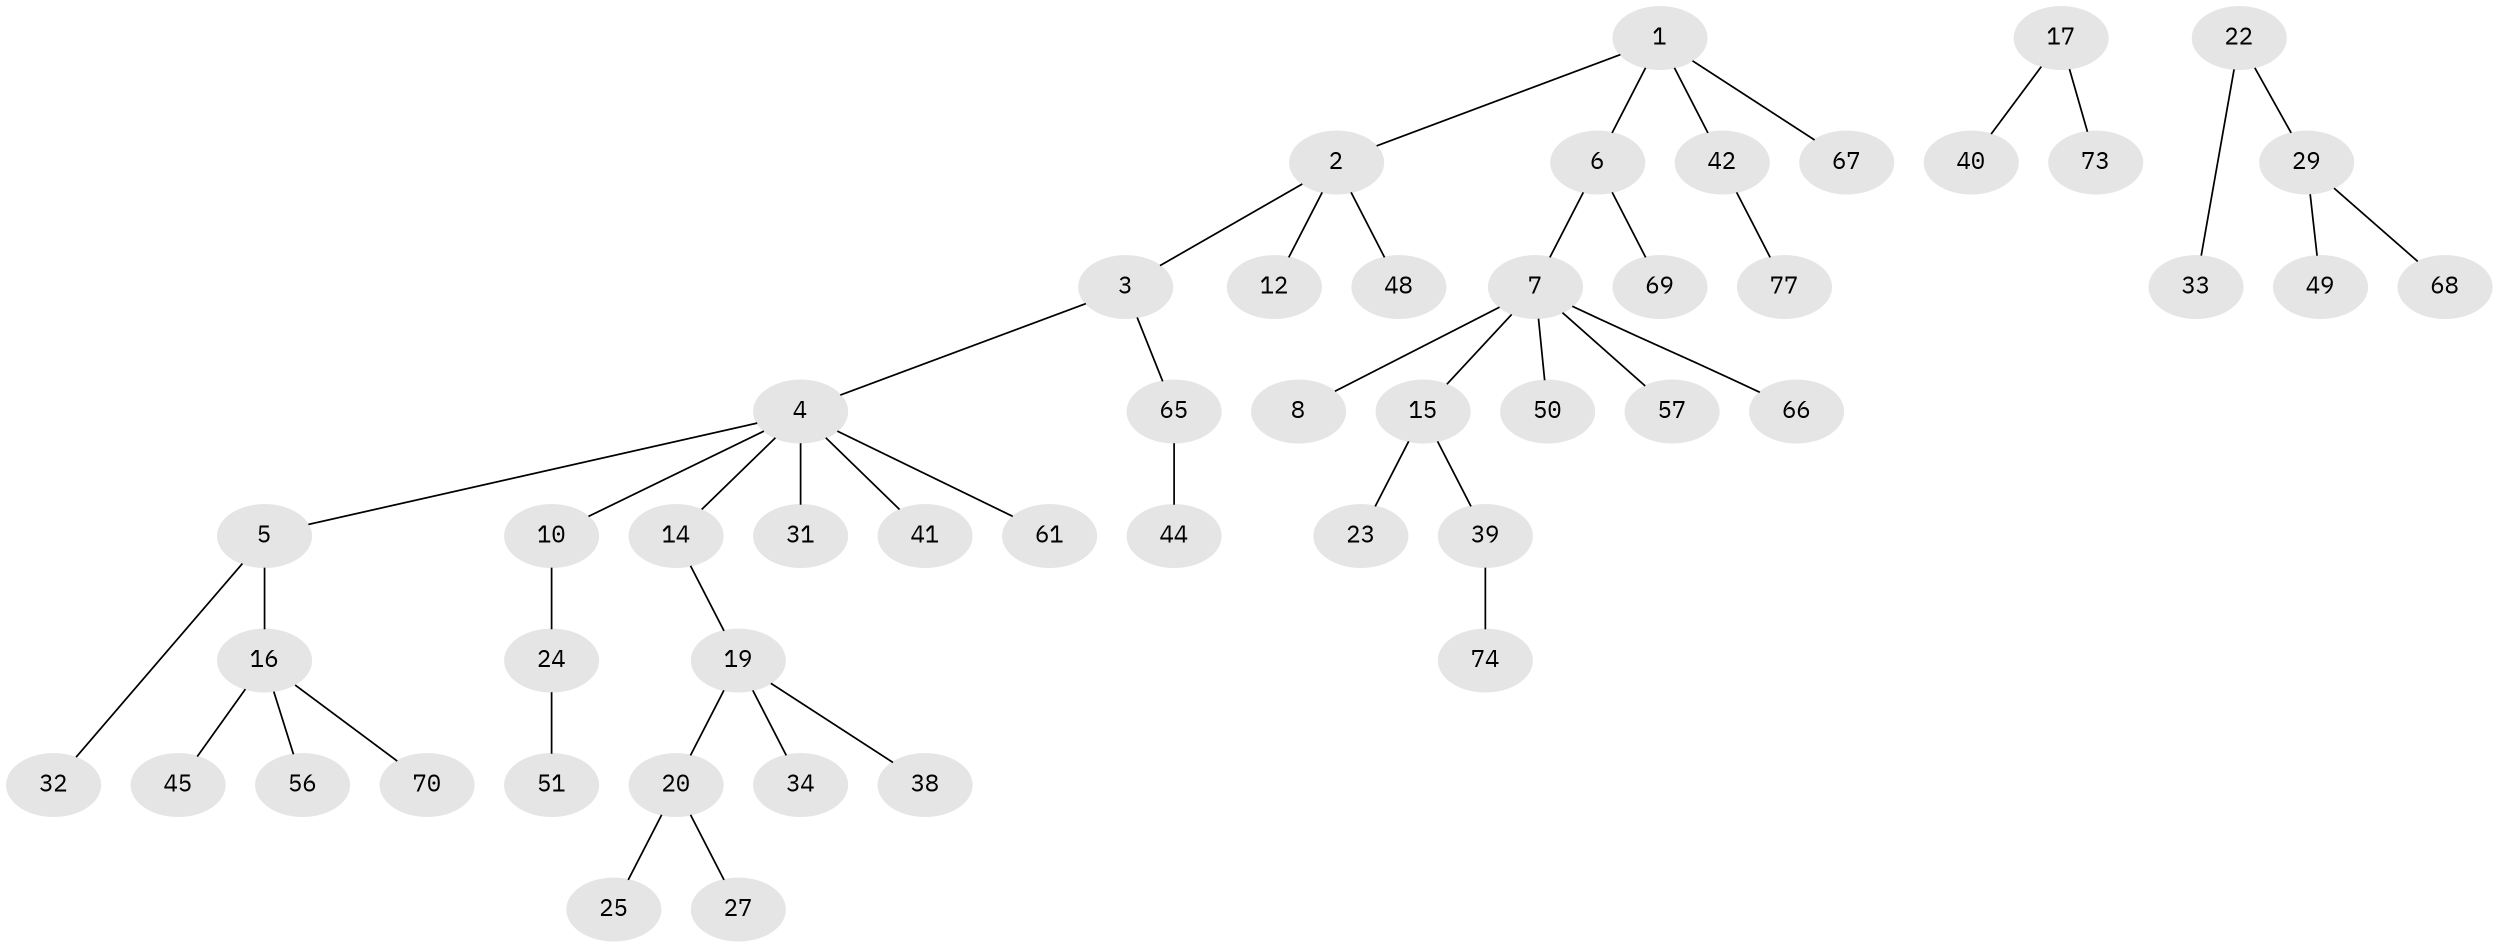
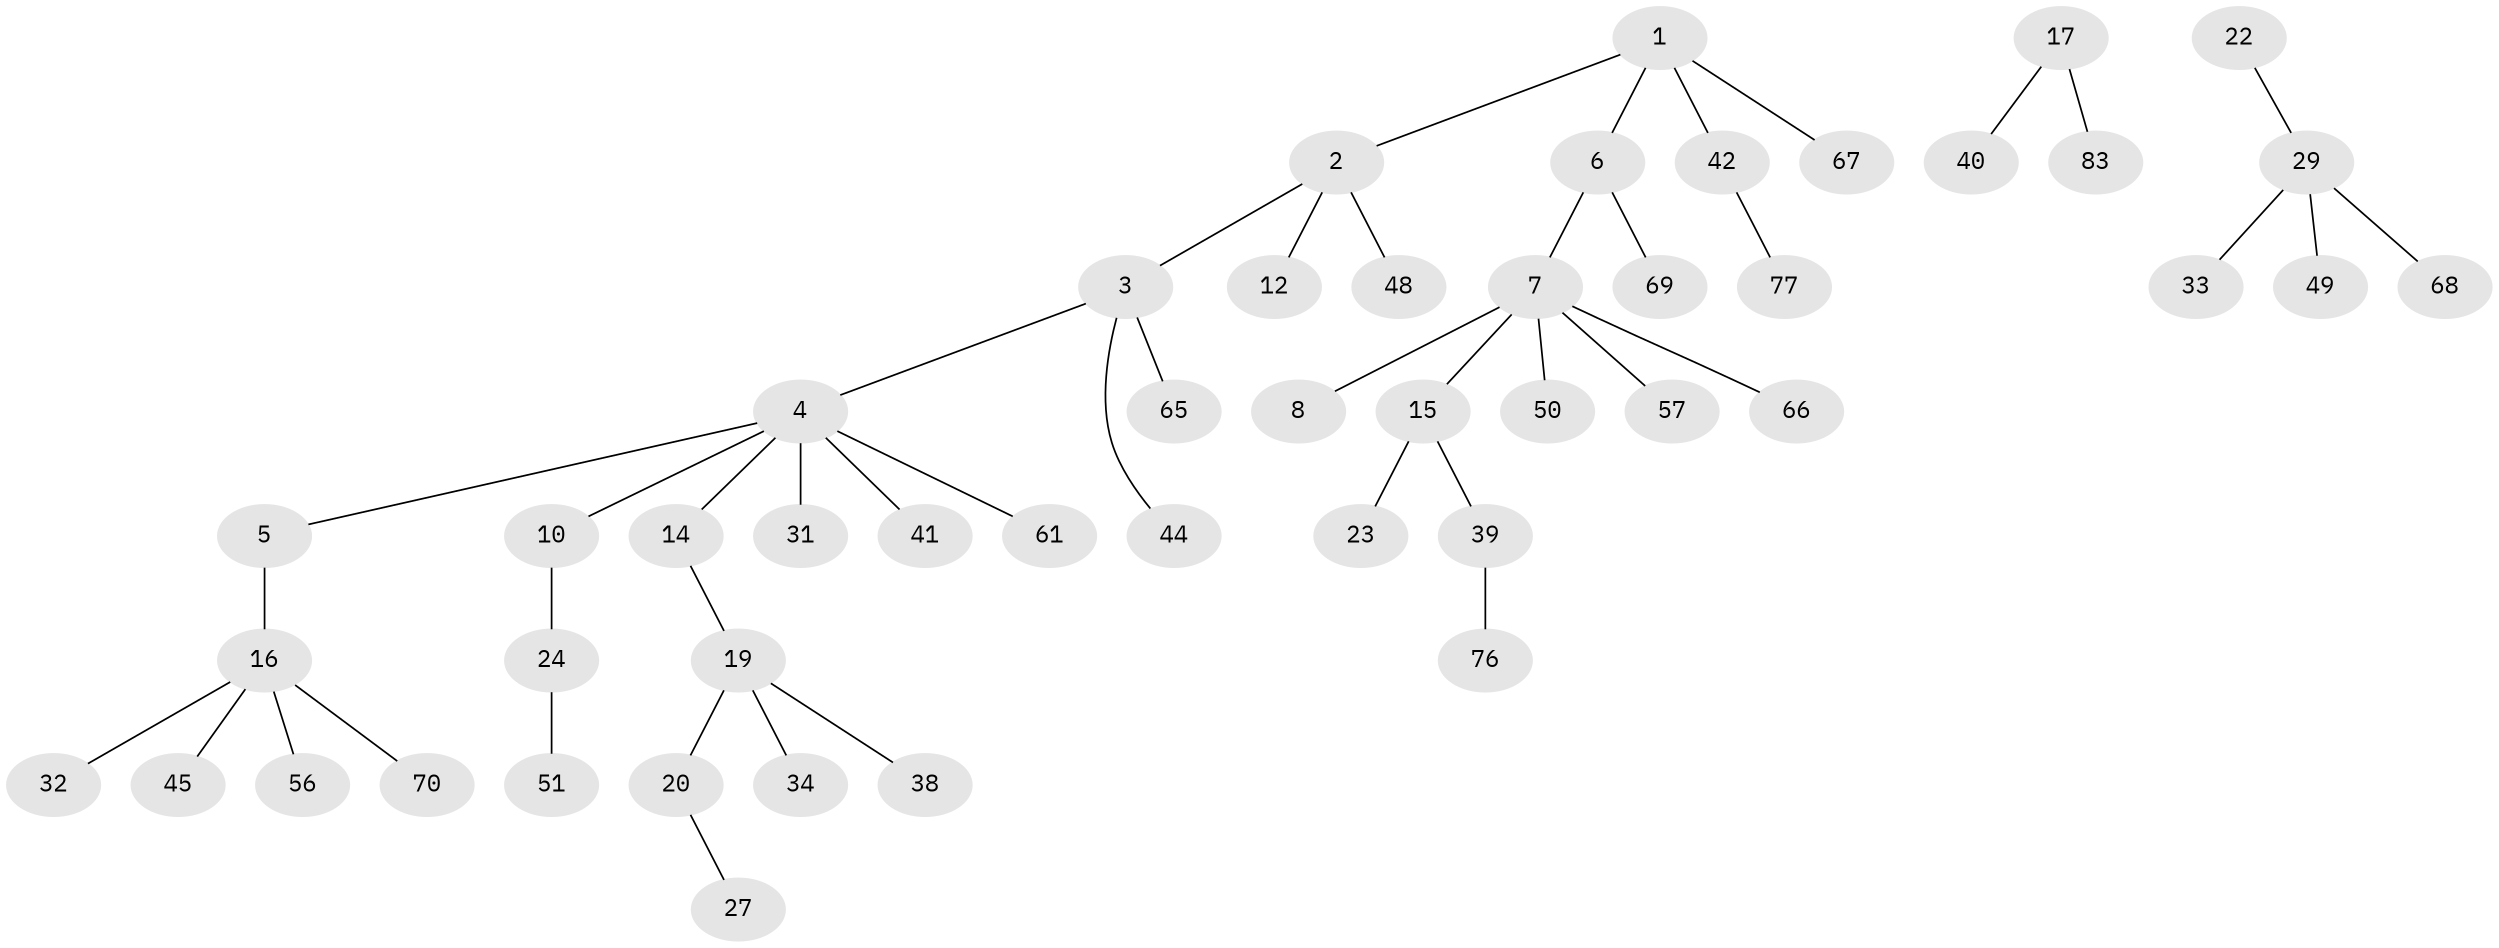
edge "22" -- "33": now "29" -- "33"
node "73": label "73" -> "83"
edge "65" -- "44": now "3" -- "44"
edge "5" -- "32": now "16" -- "32"
node "74": label "74" -> "76"
node "25": removed
